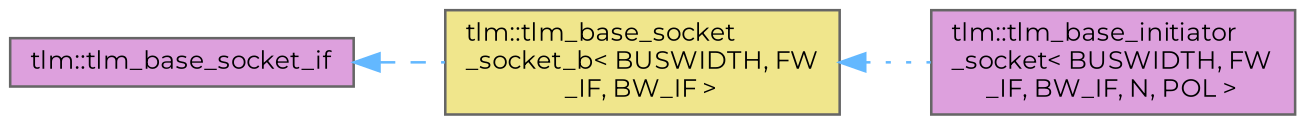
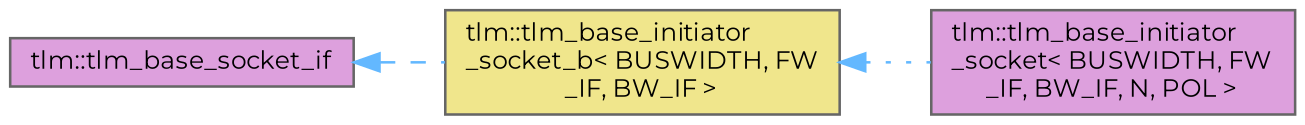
node "tlm::tlm_base_socket _socket_b< BUSWIDTH, FW _IF, BW_IF >": label "tlm::tlm_base_socket _socket_b< BUSWIDTH, FW _IF, BW_IF >" -> "tlm::tlm_base_initiator _socket_b< BUSWIDTH, FW _IF, BW_IF >"
